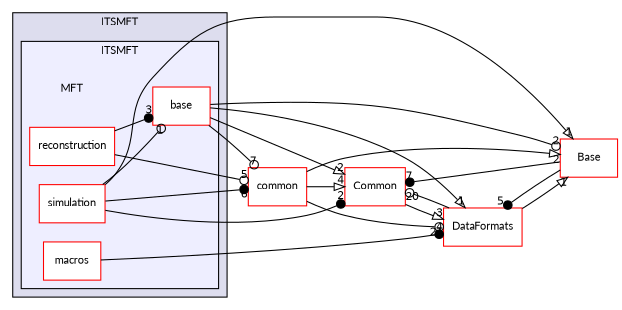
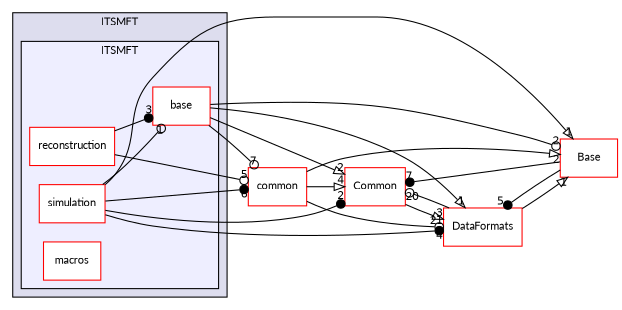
node "MFT": removed
edge "macros" -> "DataFormats": now "simulation" -> "DataFormats"
